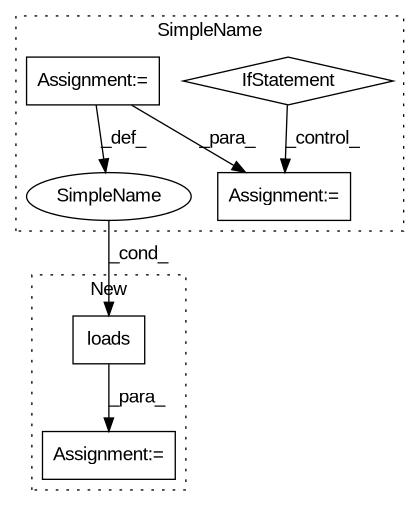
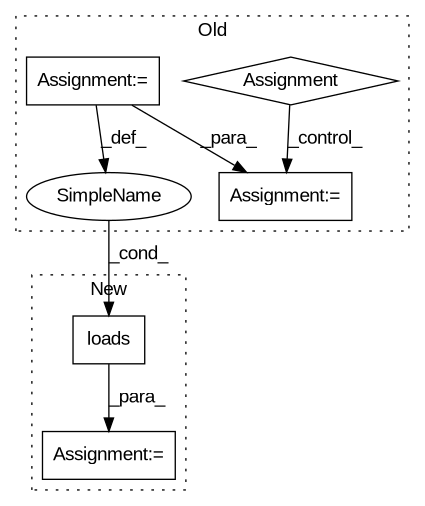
cluster "SimpleName": label "SimpleName" -> "Old"
node "IfStatement": label "IfStatement" -> "Assignment"
